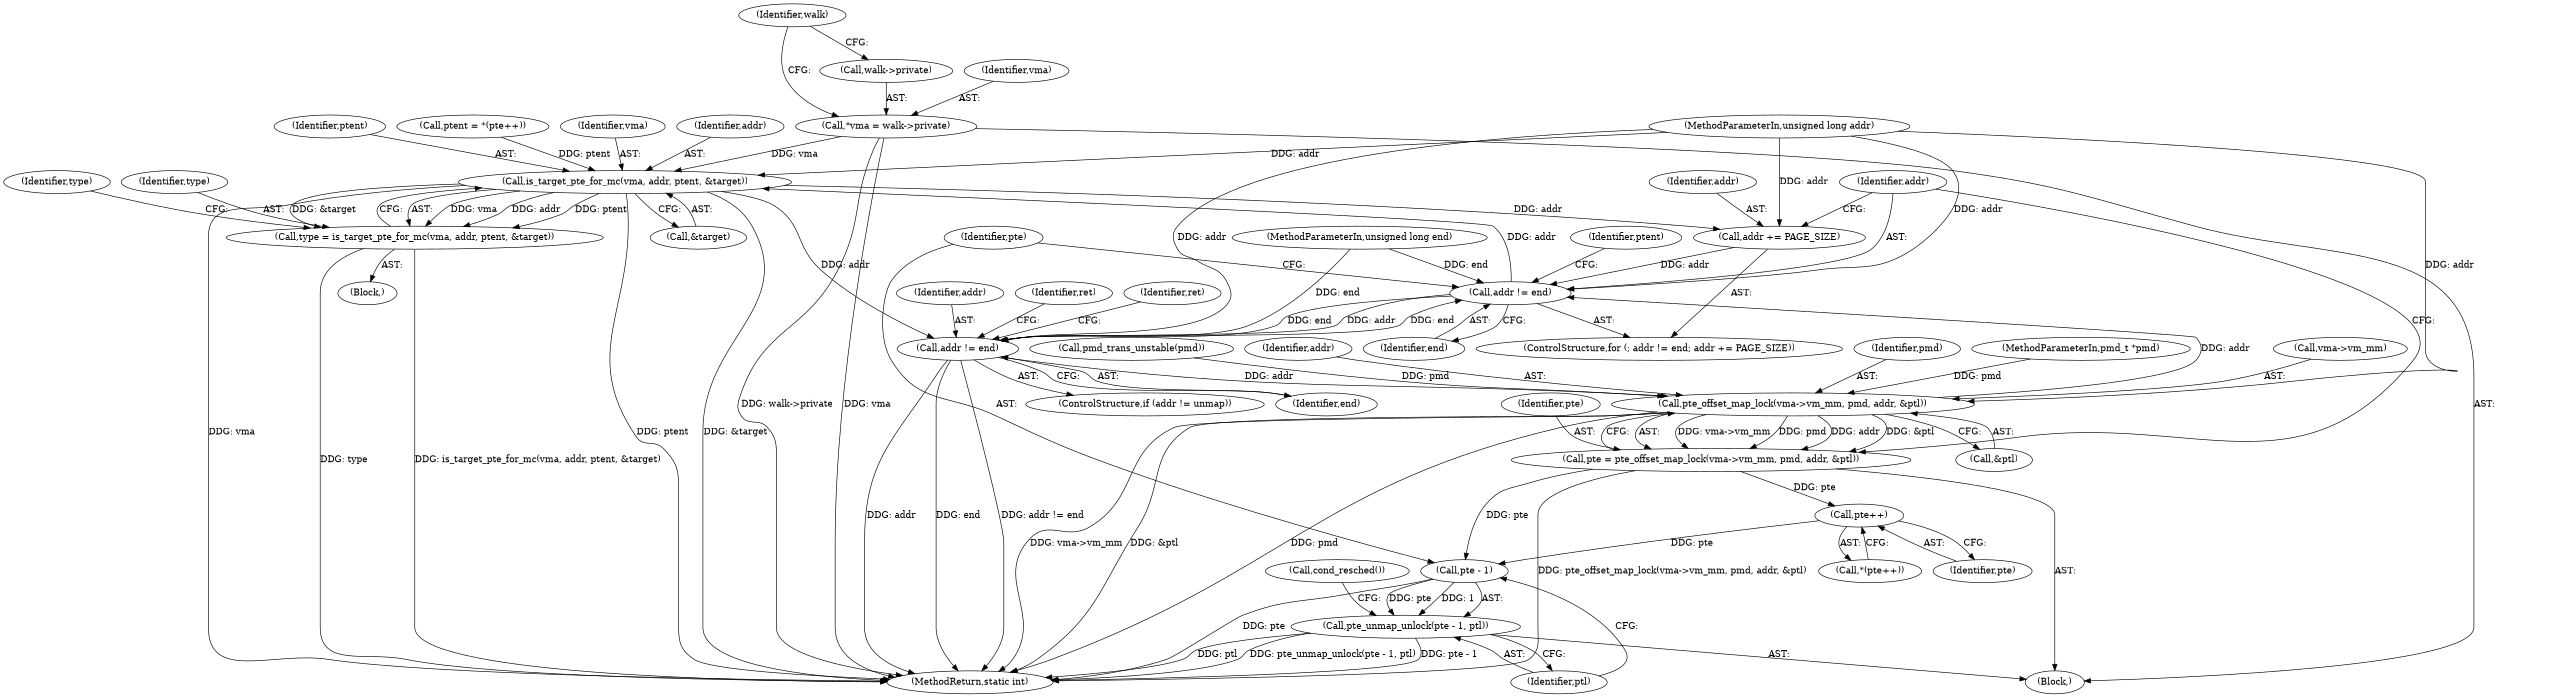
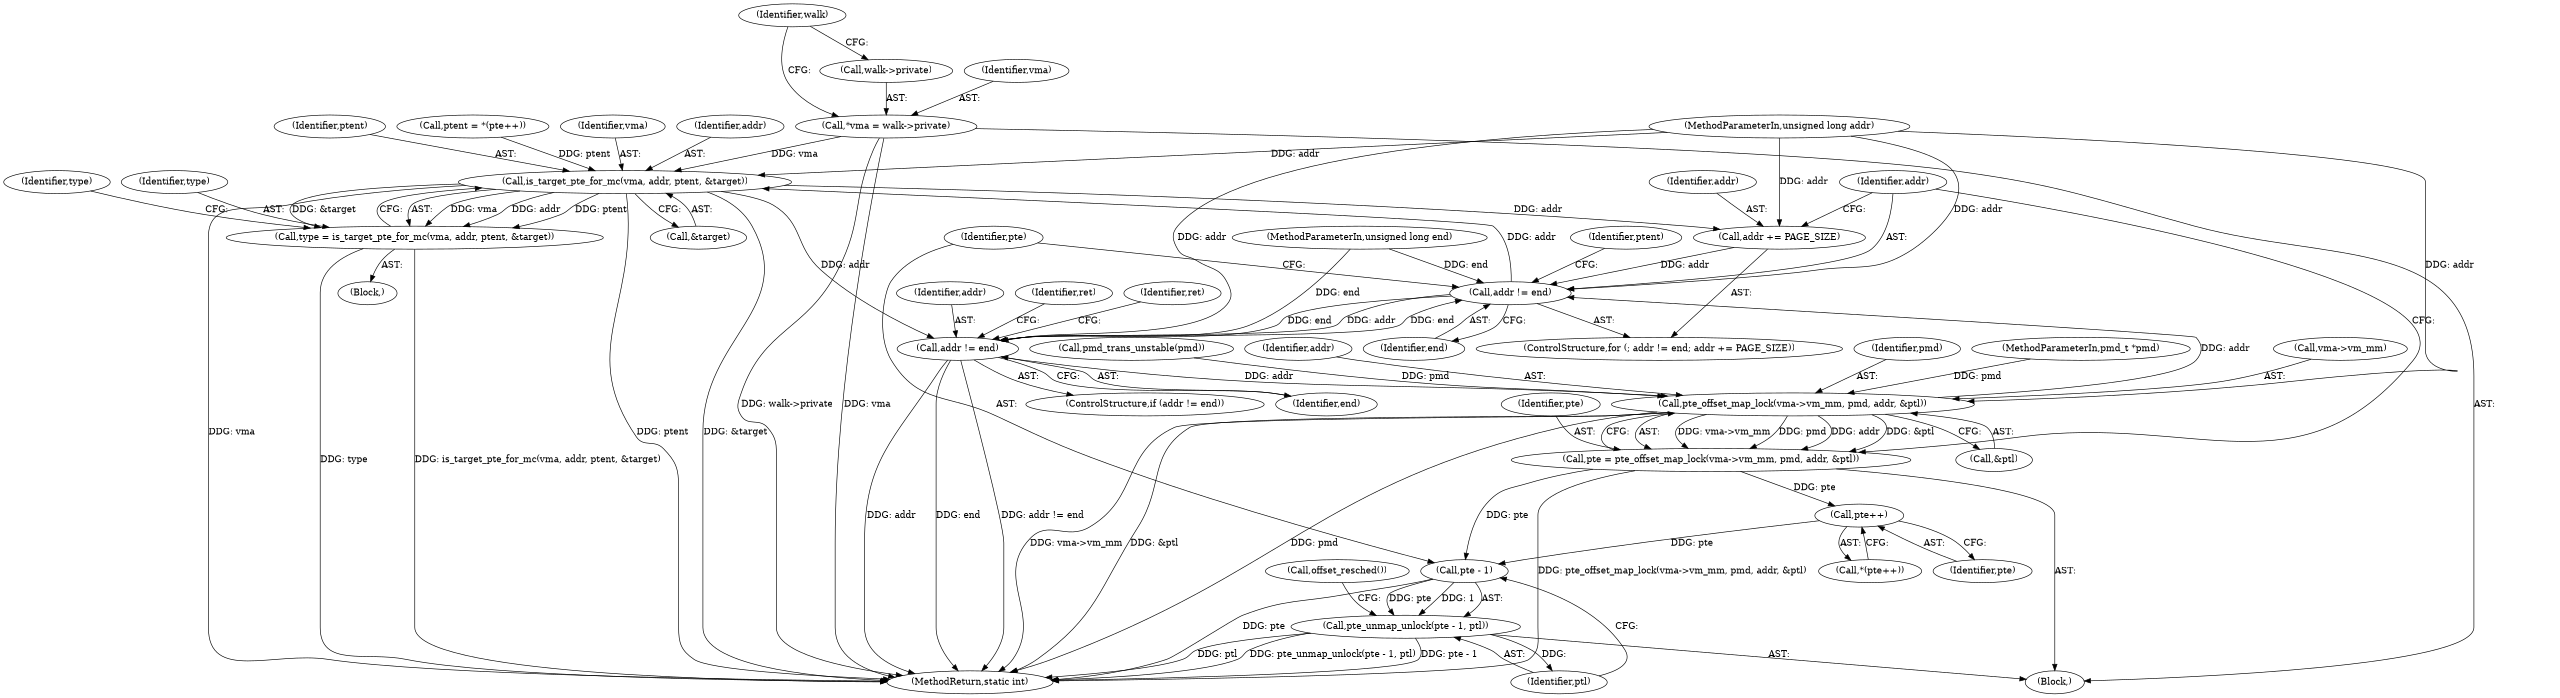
node "(ControlStructure,if (addr != unmap))": label "(ControlStructure,if (addr != unmap))" -> "(ControlStructure,if (addr != end))"
node "(Call,cond_resched())": label "(Call,cond_resched())" -> "(Call,offset_resched())"
edge "(Call,pte_unmap_unlock(pte - 1, ptl))" -> "(Identifier,ptl)": label "CFG: " -> "DDG: "
